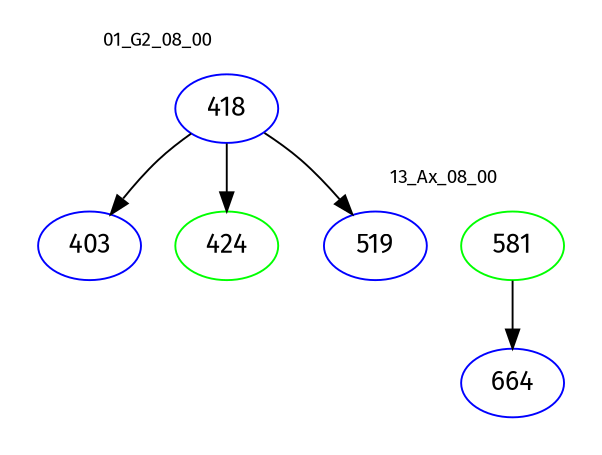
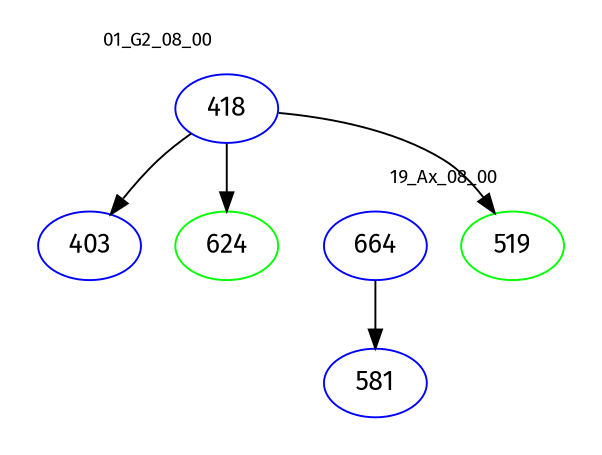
cluster "13_Ax_08_00": label "13_Ax_08_00" -> "19_Ax_08_00"
node "424": label "424" -> "624"
node "519": color blue -> green
node "581": color green -> blue
edge "581" -> "664": reversed
